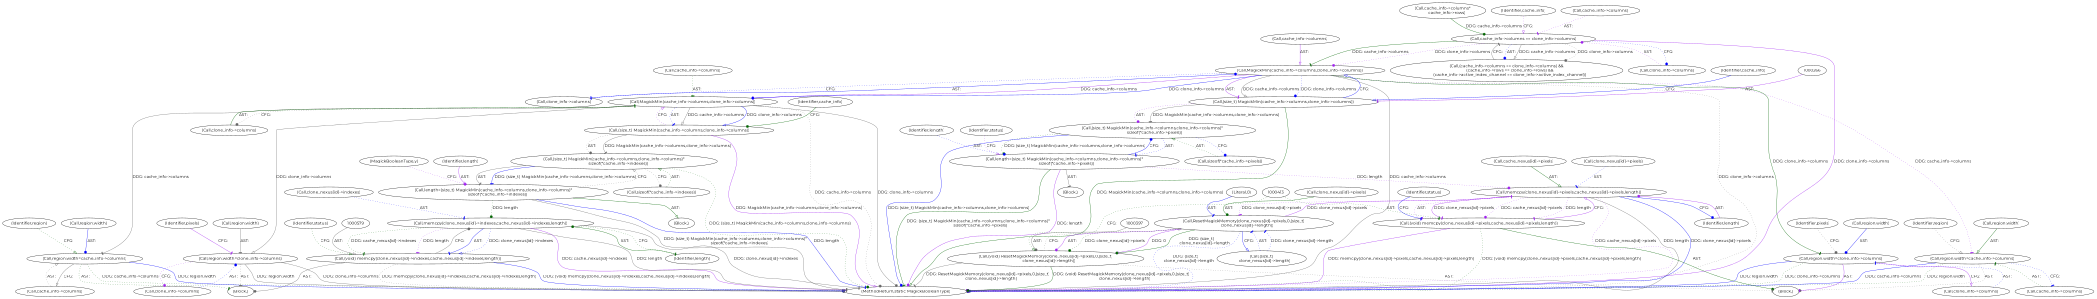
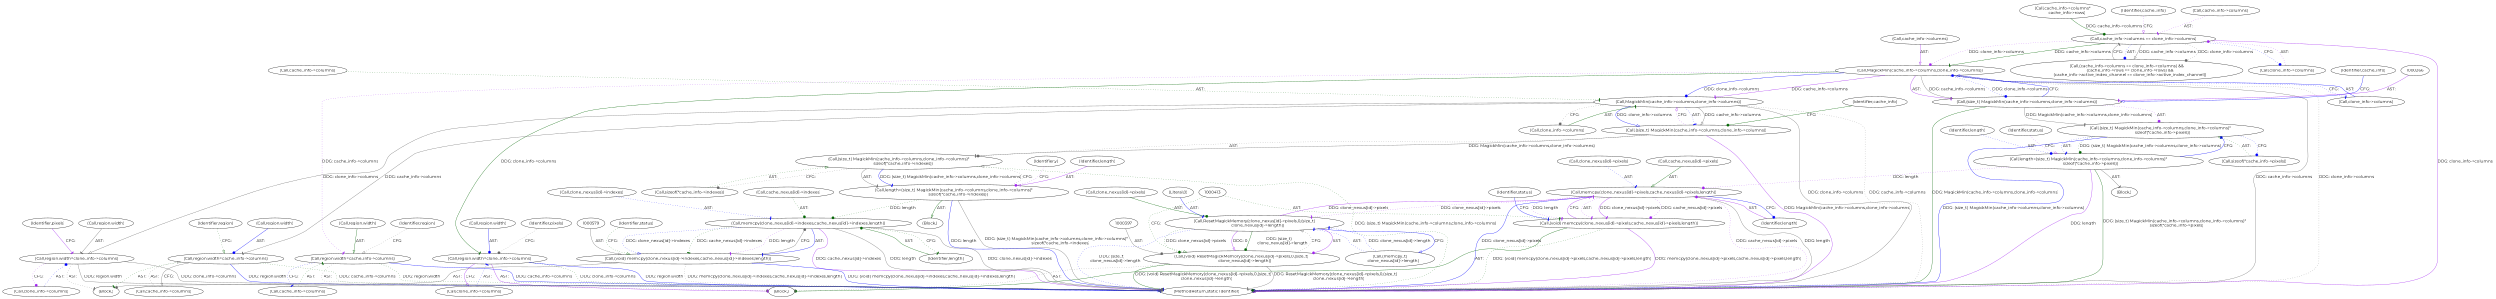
node "(MagickBooleanType,y)": label "(MagickBooleanType,y)" -> "(Identifier,y)"
node "(Call,cache_nexus[id]->indexes)": added
node "(Call,(size_t) clone_nexus[id]->length)": label "(Call,(size_t) clone_nexus[id]->length)" -> "(Call,(memcpy_t) clone_nexus[id]->length)"
node "(MethodReturn,static MagickBooleanType)": label "(MethodReturn,static MagickBooleanType)" -> "(MethodReturn,static Identifier)"
